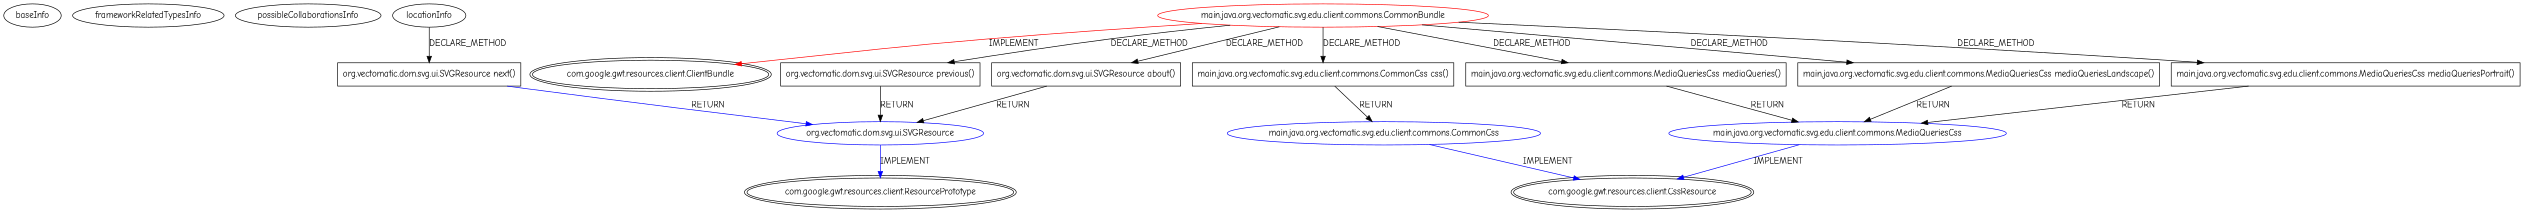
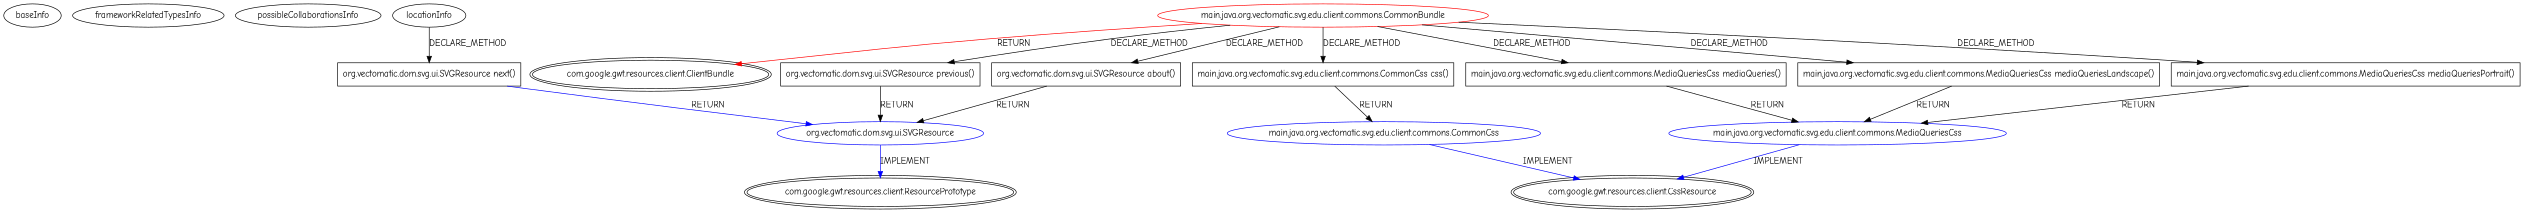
edge "main.java.org.vectomatic.svg.edu.client.commons.CommonBundle" -> "com.google.gwt.resources.client.ClientBundle": label "IMPLEMENT" -> "RETURN"
